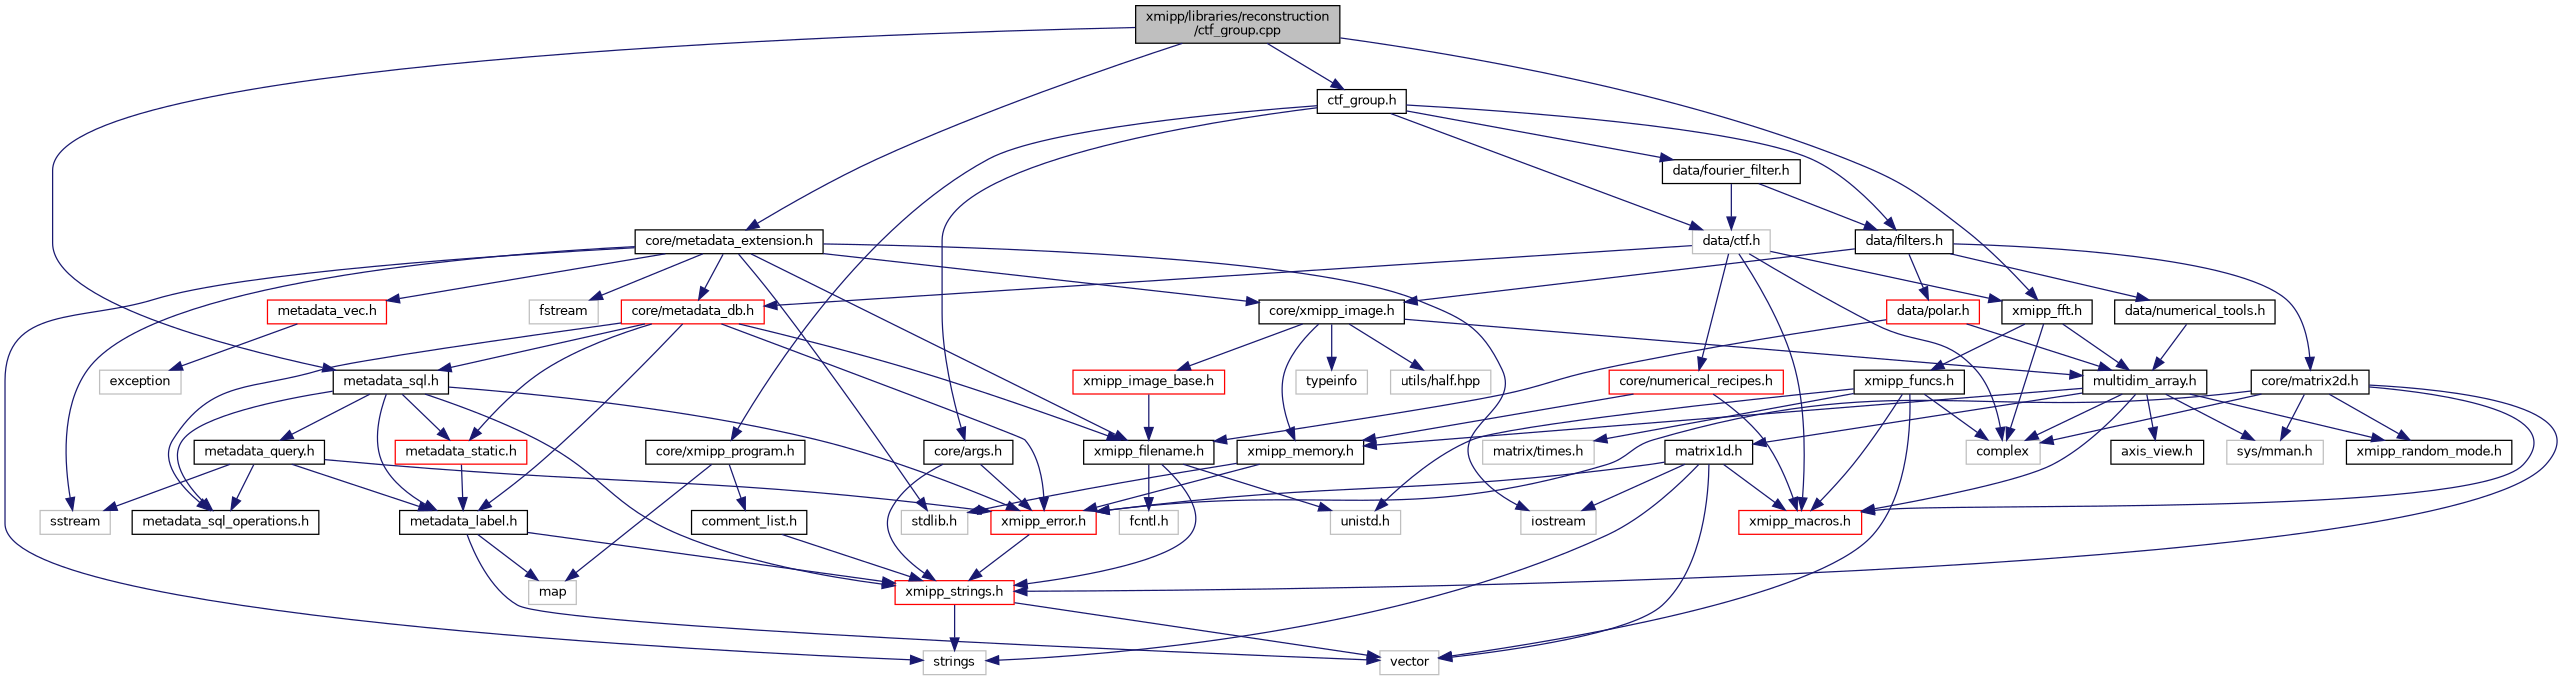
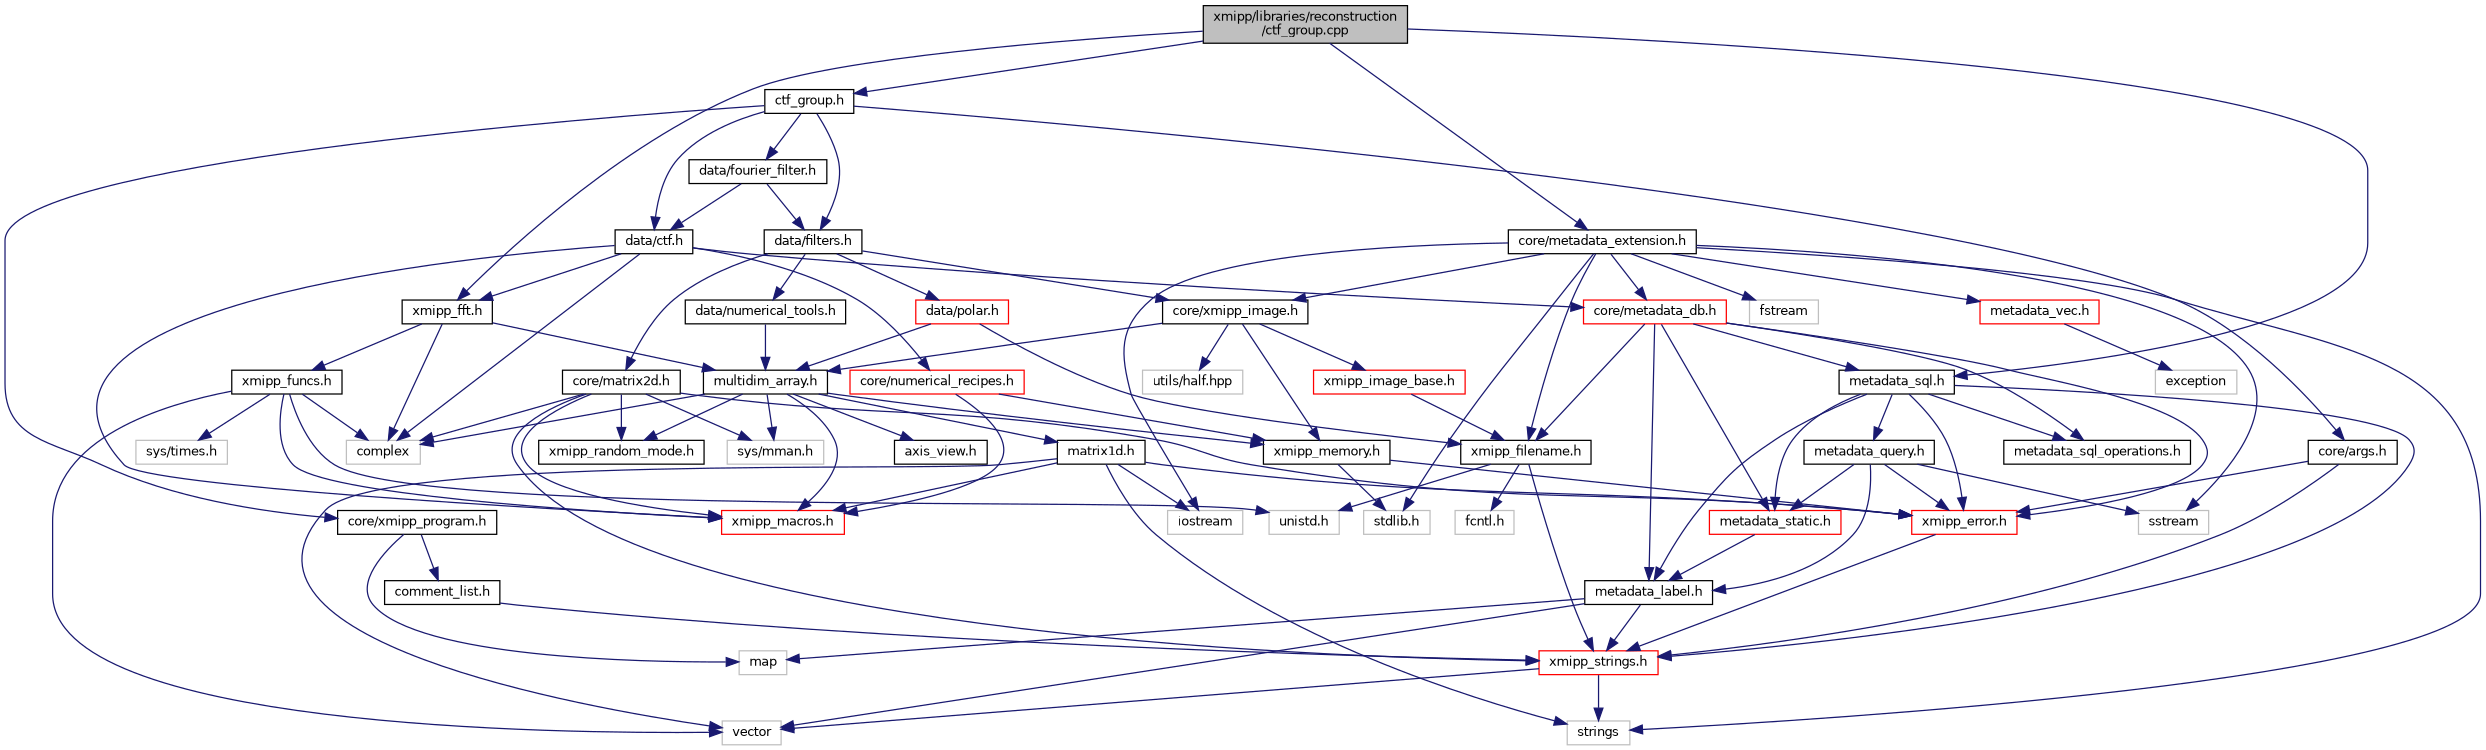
node "data/ctf.h": color grey75 -> black
node "typeinfo": removed
node "matrix/times.h": label "matrix/times.h" -> "sys/times.h"
edge "metadata_query.h" -> "metadata_sql_operations.h": now "metadata_query.h" -> "metadata_static.h"
